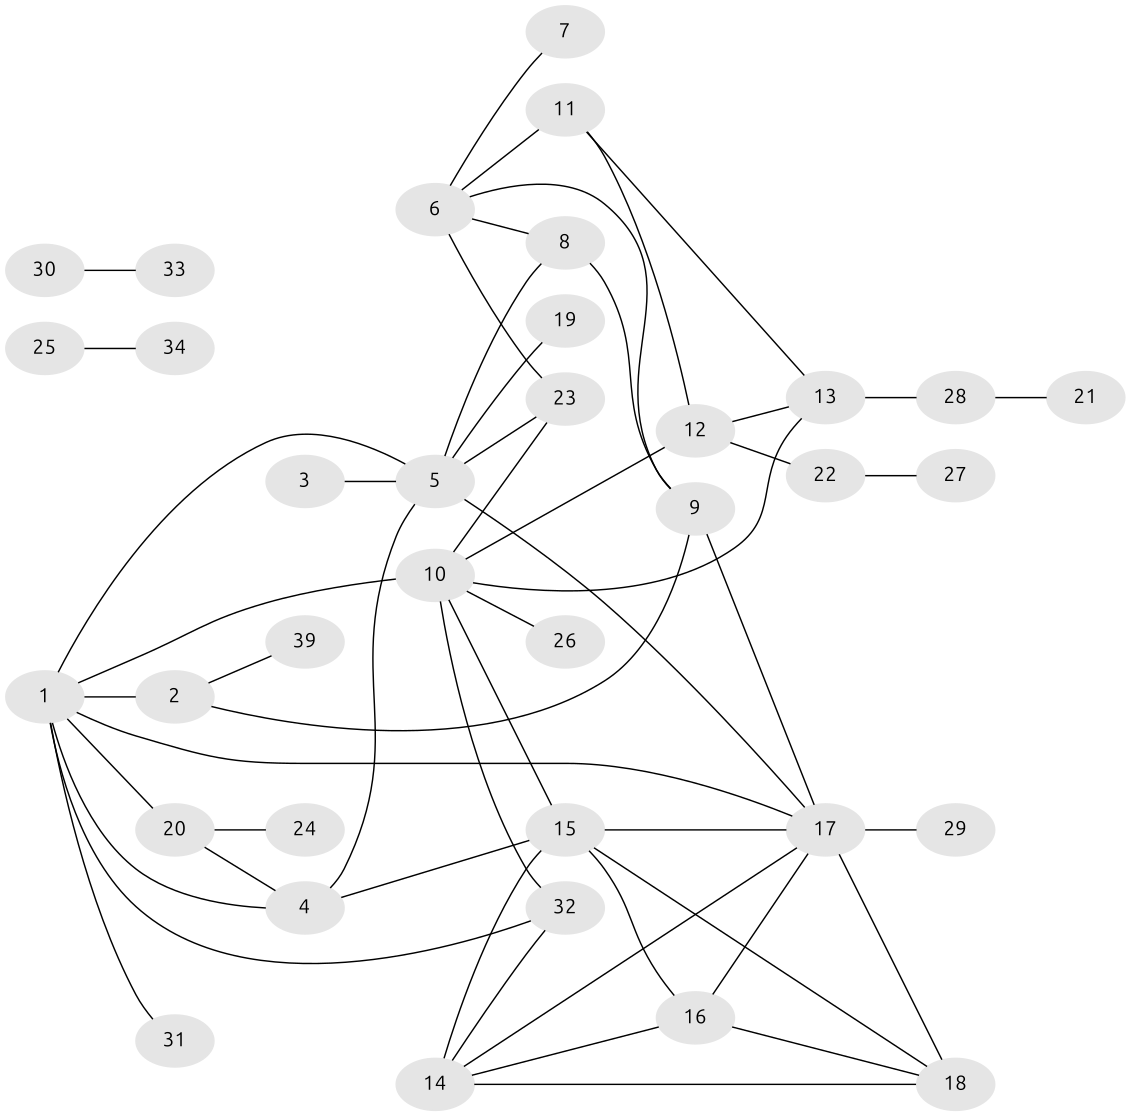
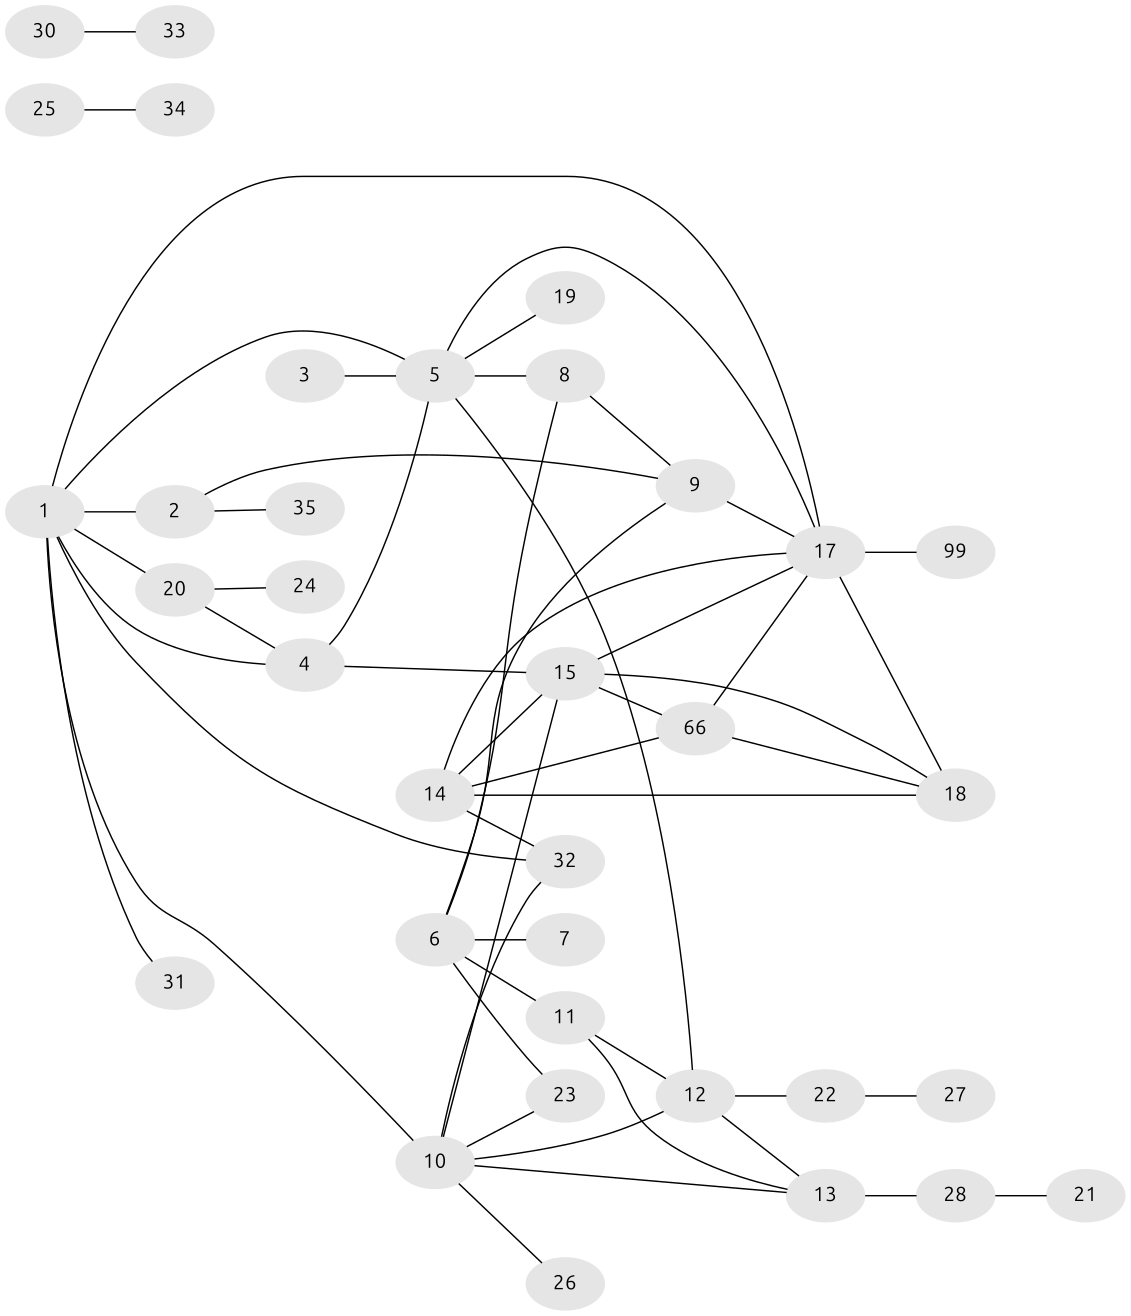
edge "23" -- "5": now "12" -- "5"
node "39": label "39" -> "35"
node "29": label "29" -> "99"
node "16": label "16" -> "66"
